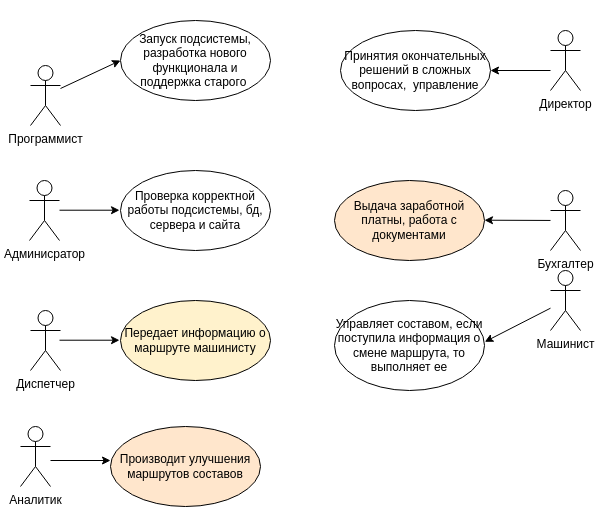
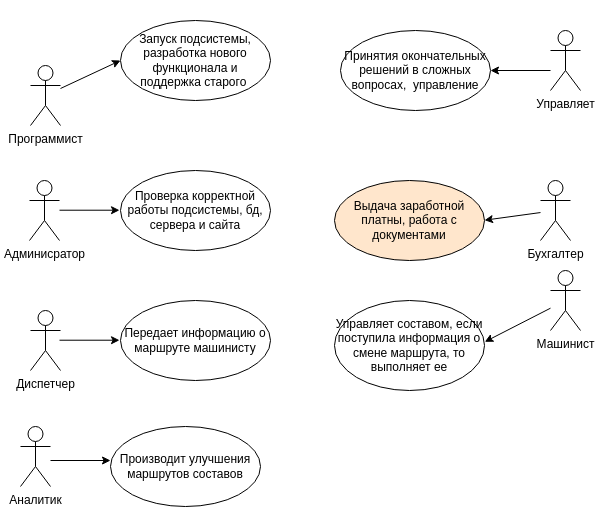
node "Директор": label "Директор" -> "Управляет"
node "Бухгалтер": moved (566, 221) -> (556, 211)
node "Передает информацию о маршруте машинисту": fillcolor #fff2cc -> #ffffff
node "Производит улучшения маршрутов составов": fillcolor #ffe6cc -> #ffffff
